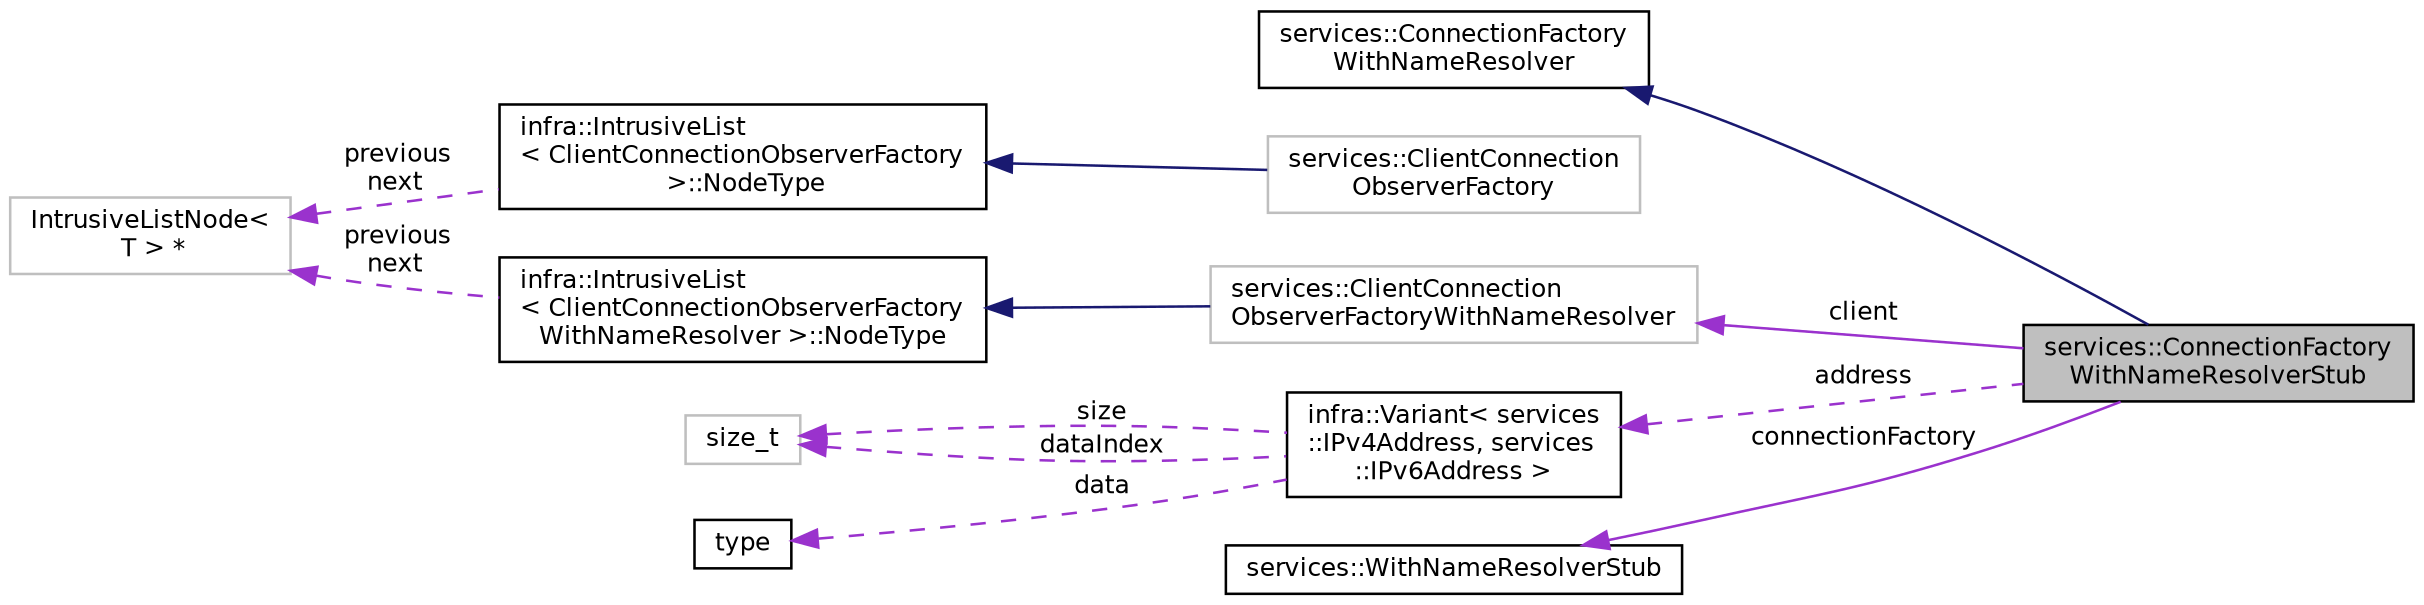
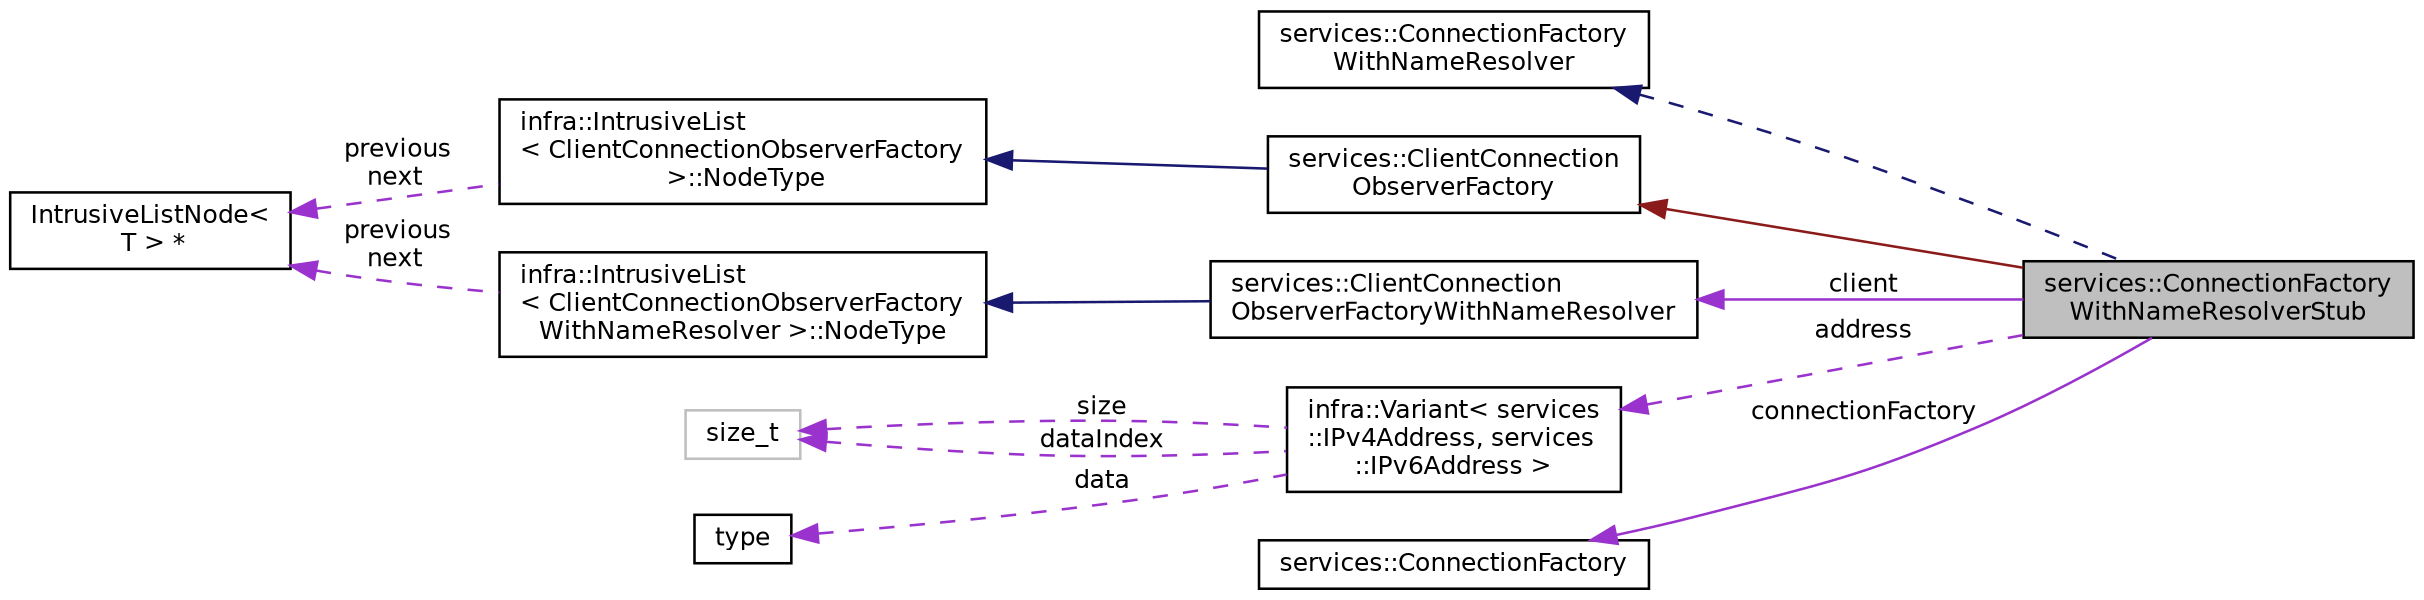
node "services::ClientConnection ObserverFactory": color grey75 -> black
edge "services::ConnectionFactory WithNameResolverStub" -> "services::ConnectionFactory WithNameResolver": style solid -> dashed
node "IntrusiveListNode< T > *": color grey75 -> black
edge "services::ConnectionFactory WithNameResolverStub" -> "services::ClientConnection ObserverFactory": added
node "services::ClientConnection ObserverFactoryWithNameResolver": color grey75 -> black
node "services::WithNameResolverStub": label "services::WithNameResolverStub" -> "services::ConnectionFactory"
